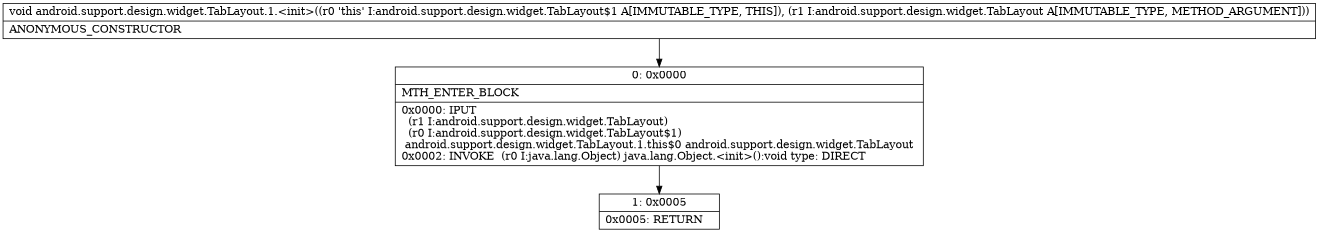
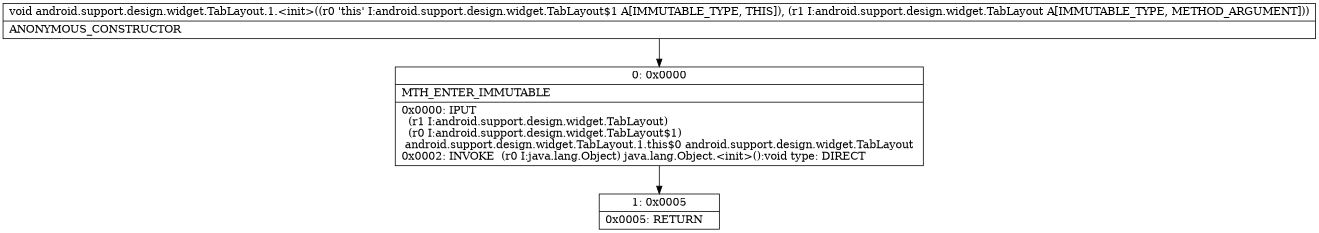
node "0: 0x0000": text "MTH_ENTER_BLOCK" -> "MTH_ENTER_IMMUTABLE"
